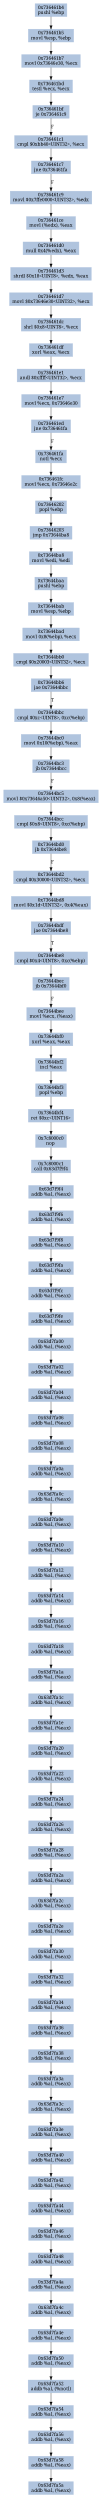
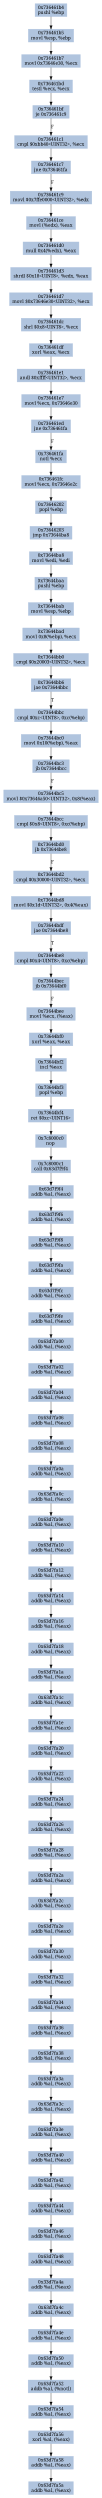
edge "0x63d7fa16 addb %al, (%eax)" -> "0x63d7fa18 addb %al, (%eax)": added
node "0x63d7fa56 addb %al, (%eax)": label "0x63d7fa56 addb %al, (%eax)" -> "0x63d7fa56 xorl %al, (%eax)"
